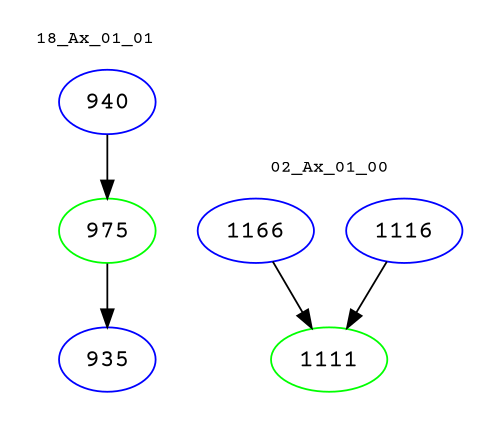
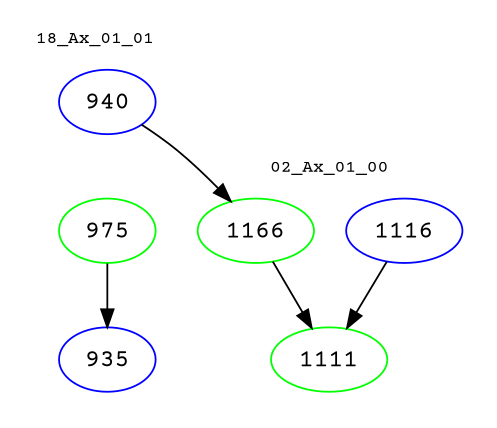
edge "940" -> "975": now "940" -> "1166"
node "1166": color blue -> green
